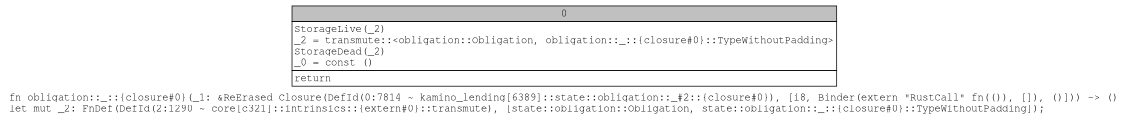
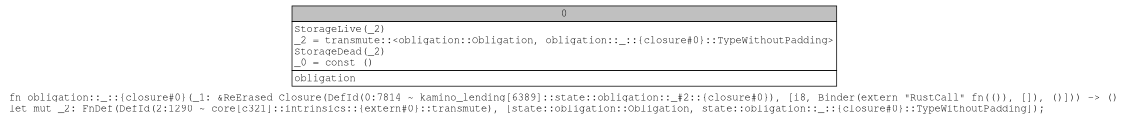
node "0": text "return" -> "obligation"
